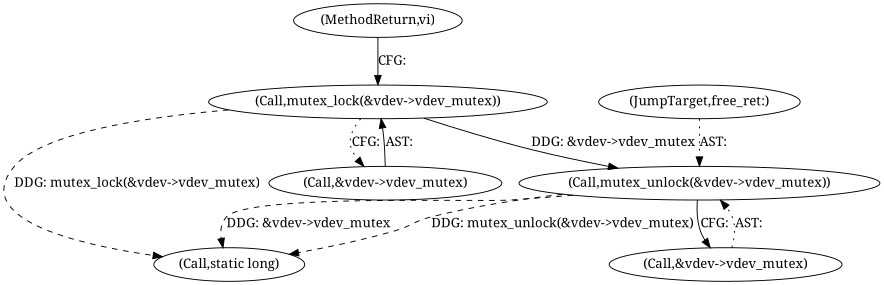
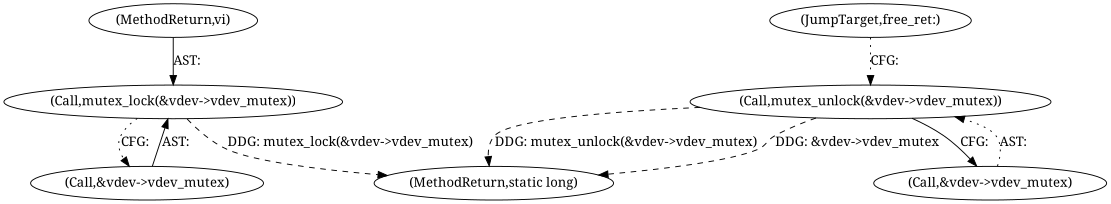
edge "(MethodReturn,vi)" -> "(Call,mutex_lock(&vdev->vdev_mutex))": label "CFG: " -> "AST: "
edge "(JumpTarget,free_ret:)" -> "(Call,mutex_unlock(&vdev->vdev_mutex))": label "AST: " -> "CFG: "
edge "(Call,mutex_lock(&vdev->vdev_mutex))" -> "(Call,mutex_unlock(&vdev->vdev_mutex))": removed, label "DDG: &vdev->vdev_mutex"
node "(Call,static long)": label "(Call,static long)" -> "(MethodReturn,static long)"
